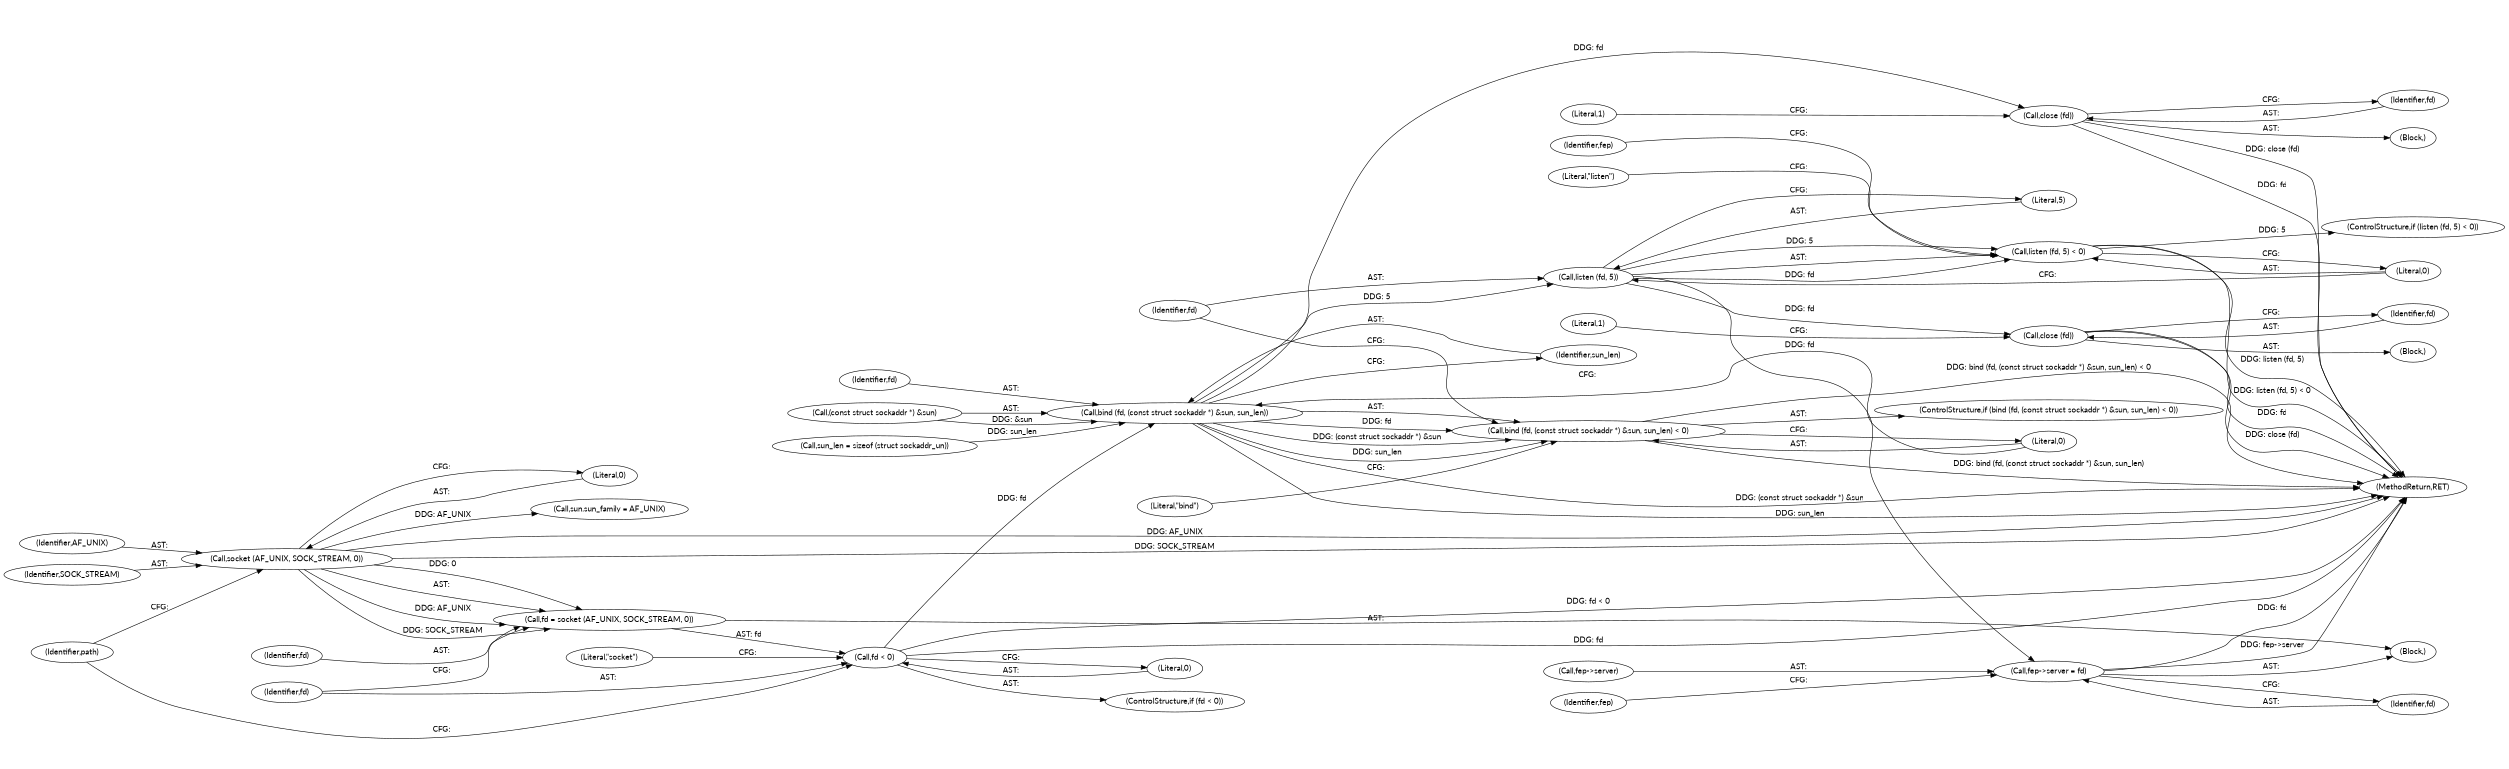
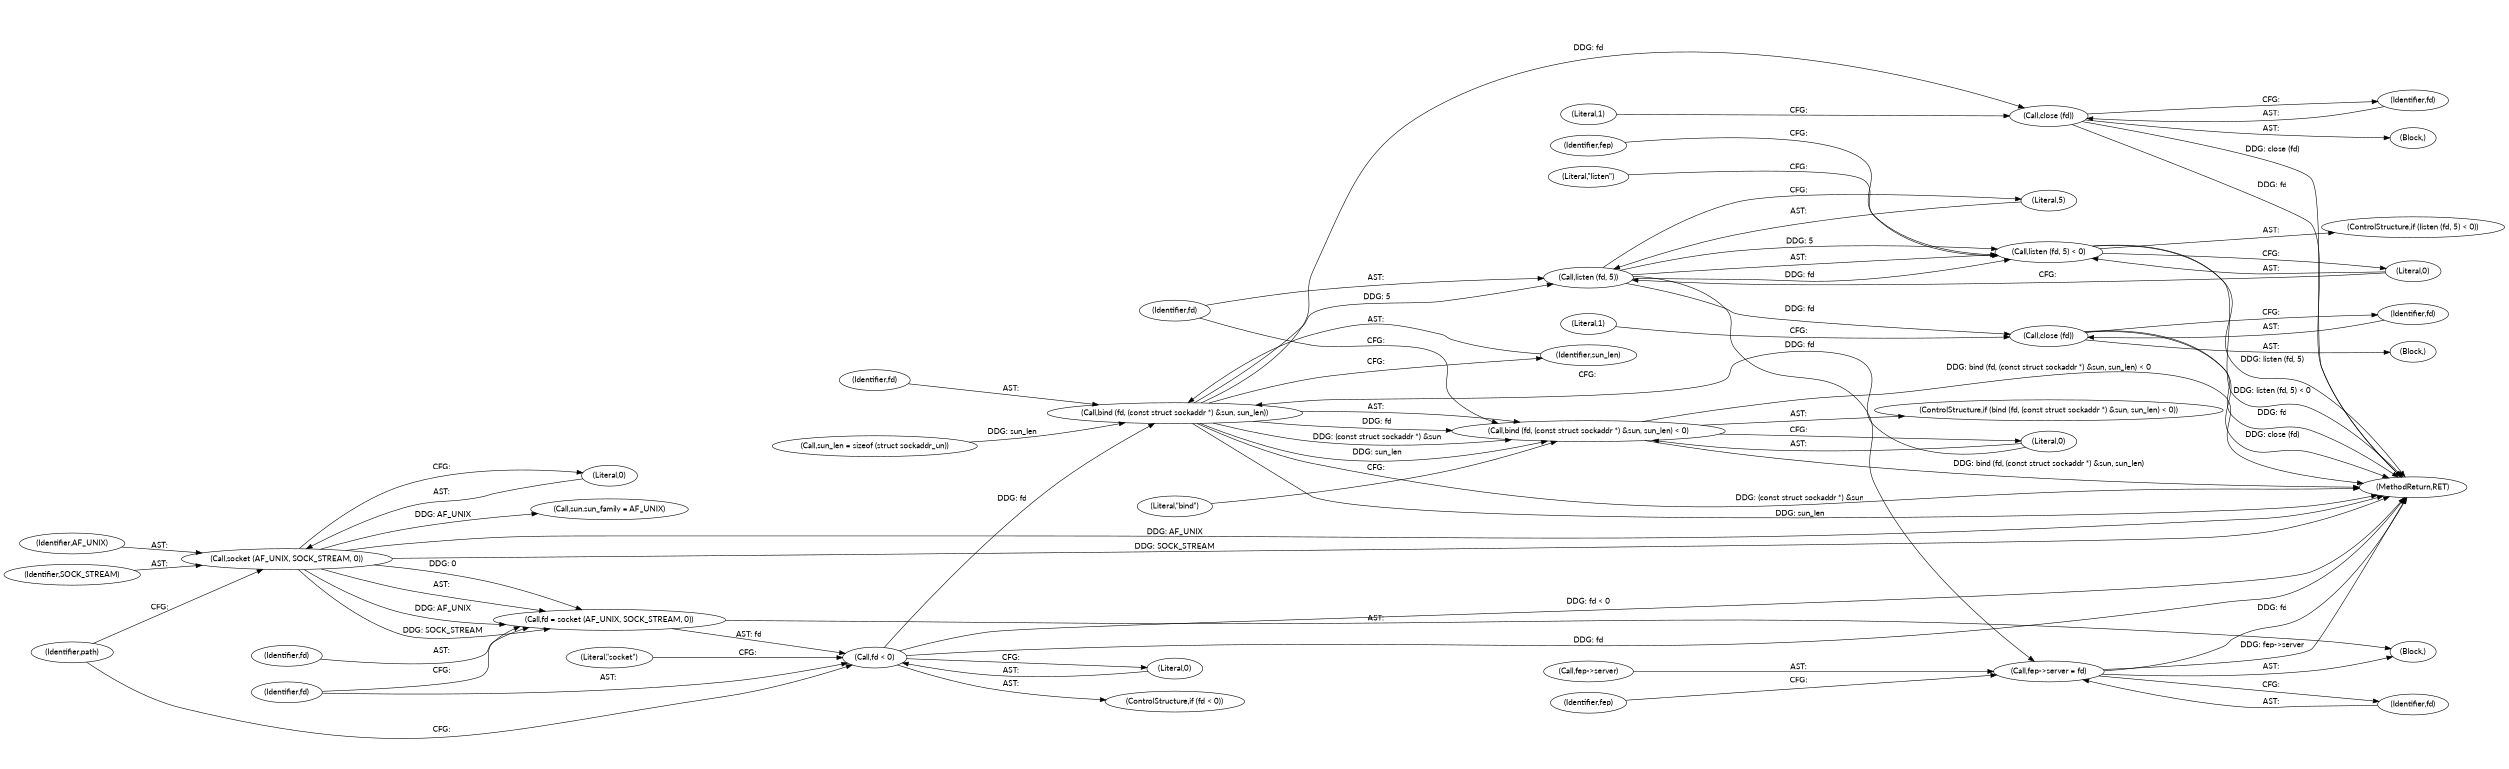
edge "(Call,listen (fd, 5) < 0)" -> "(ControlStructure,if (listen (fd, 5) < 0))": label "DDG: 5" -> "AST: "
node "(Call,(const struct sockaddr *) &sun)": removed
